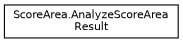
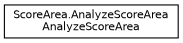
node "ScoreArea.AnalyzeScoreArea Result": label "ScoreArea.AnalyzeScoreArea Result" -> "ScoreArea.AnalyzeScoreArea AnalyzeScoreArea"
